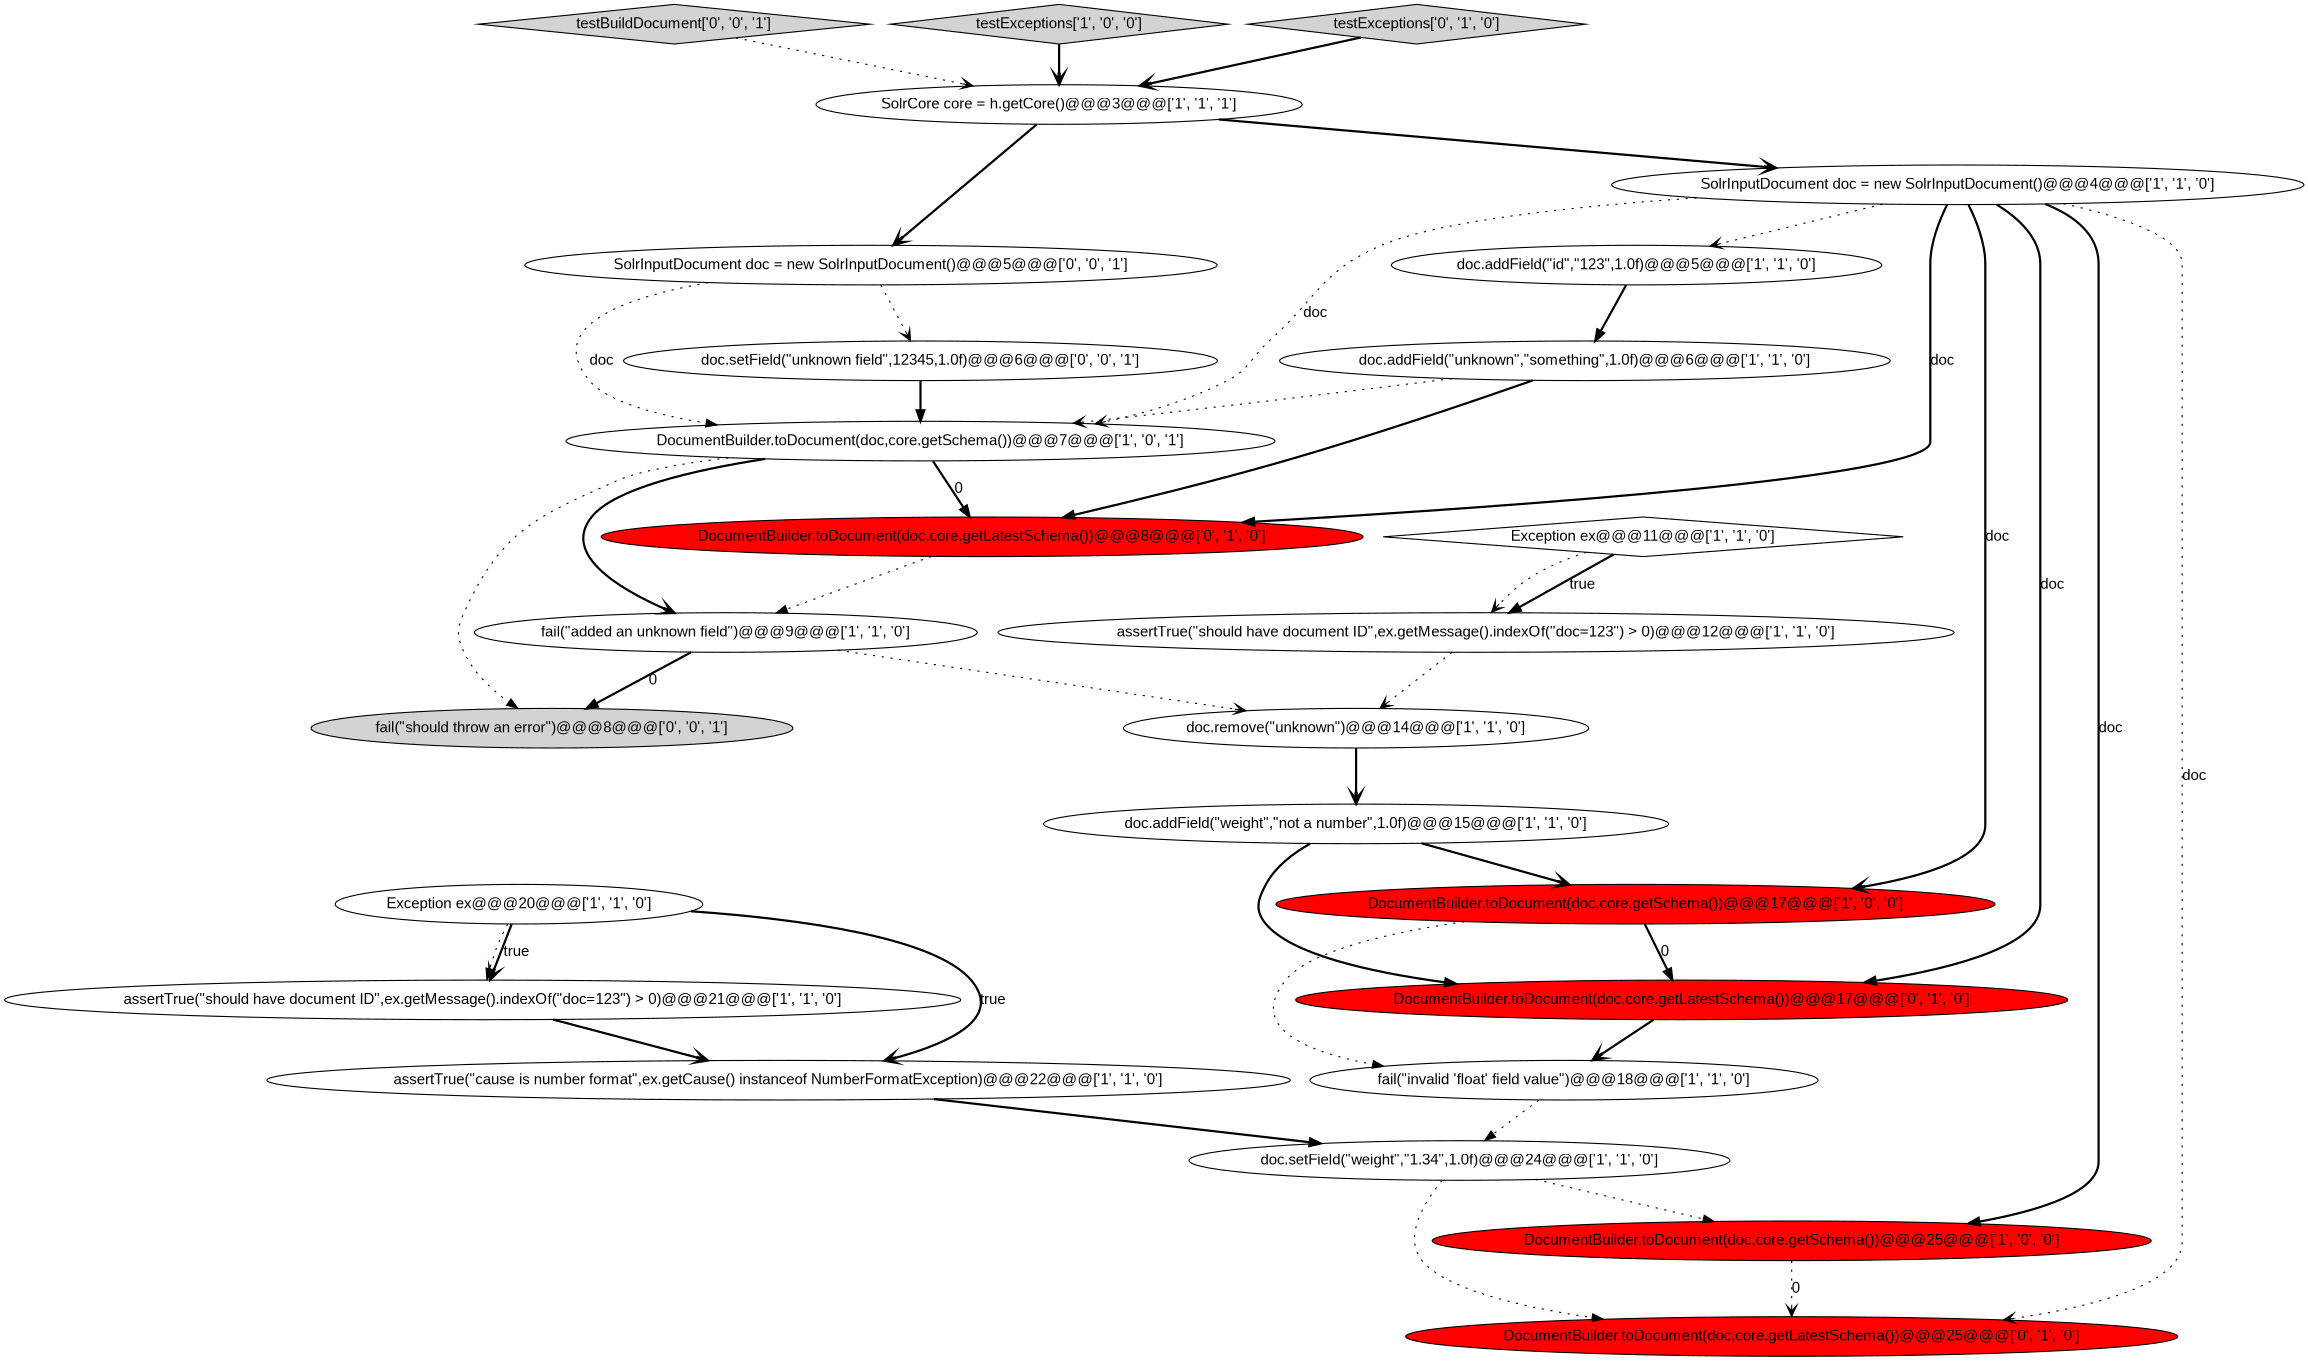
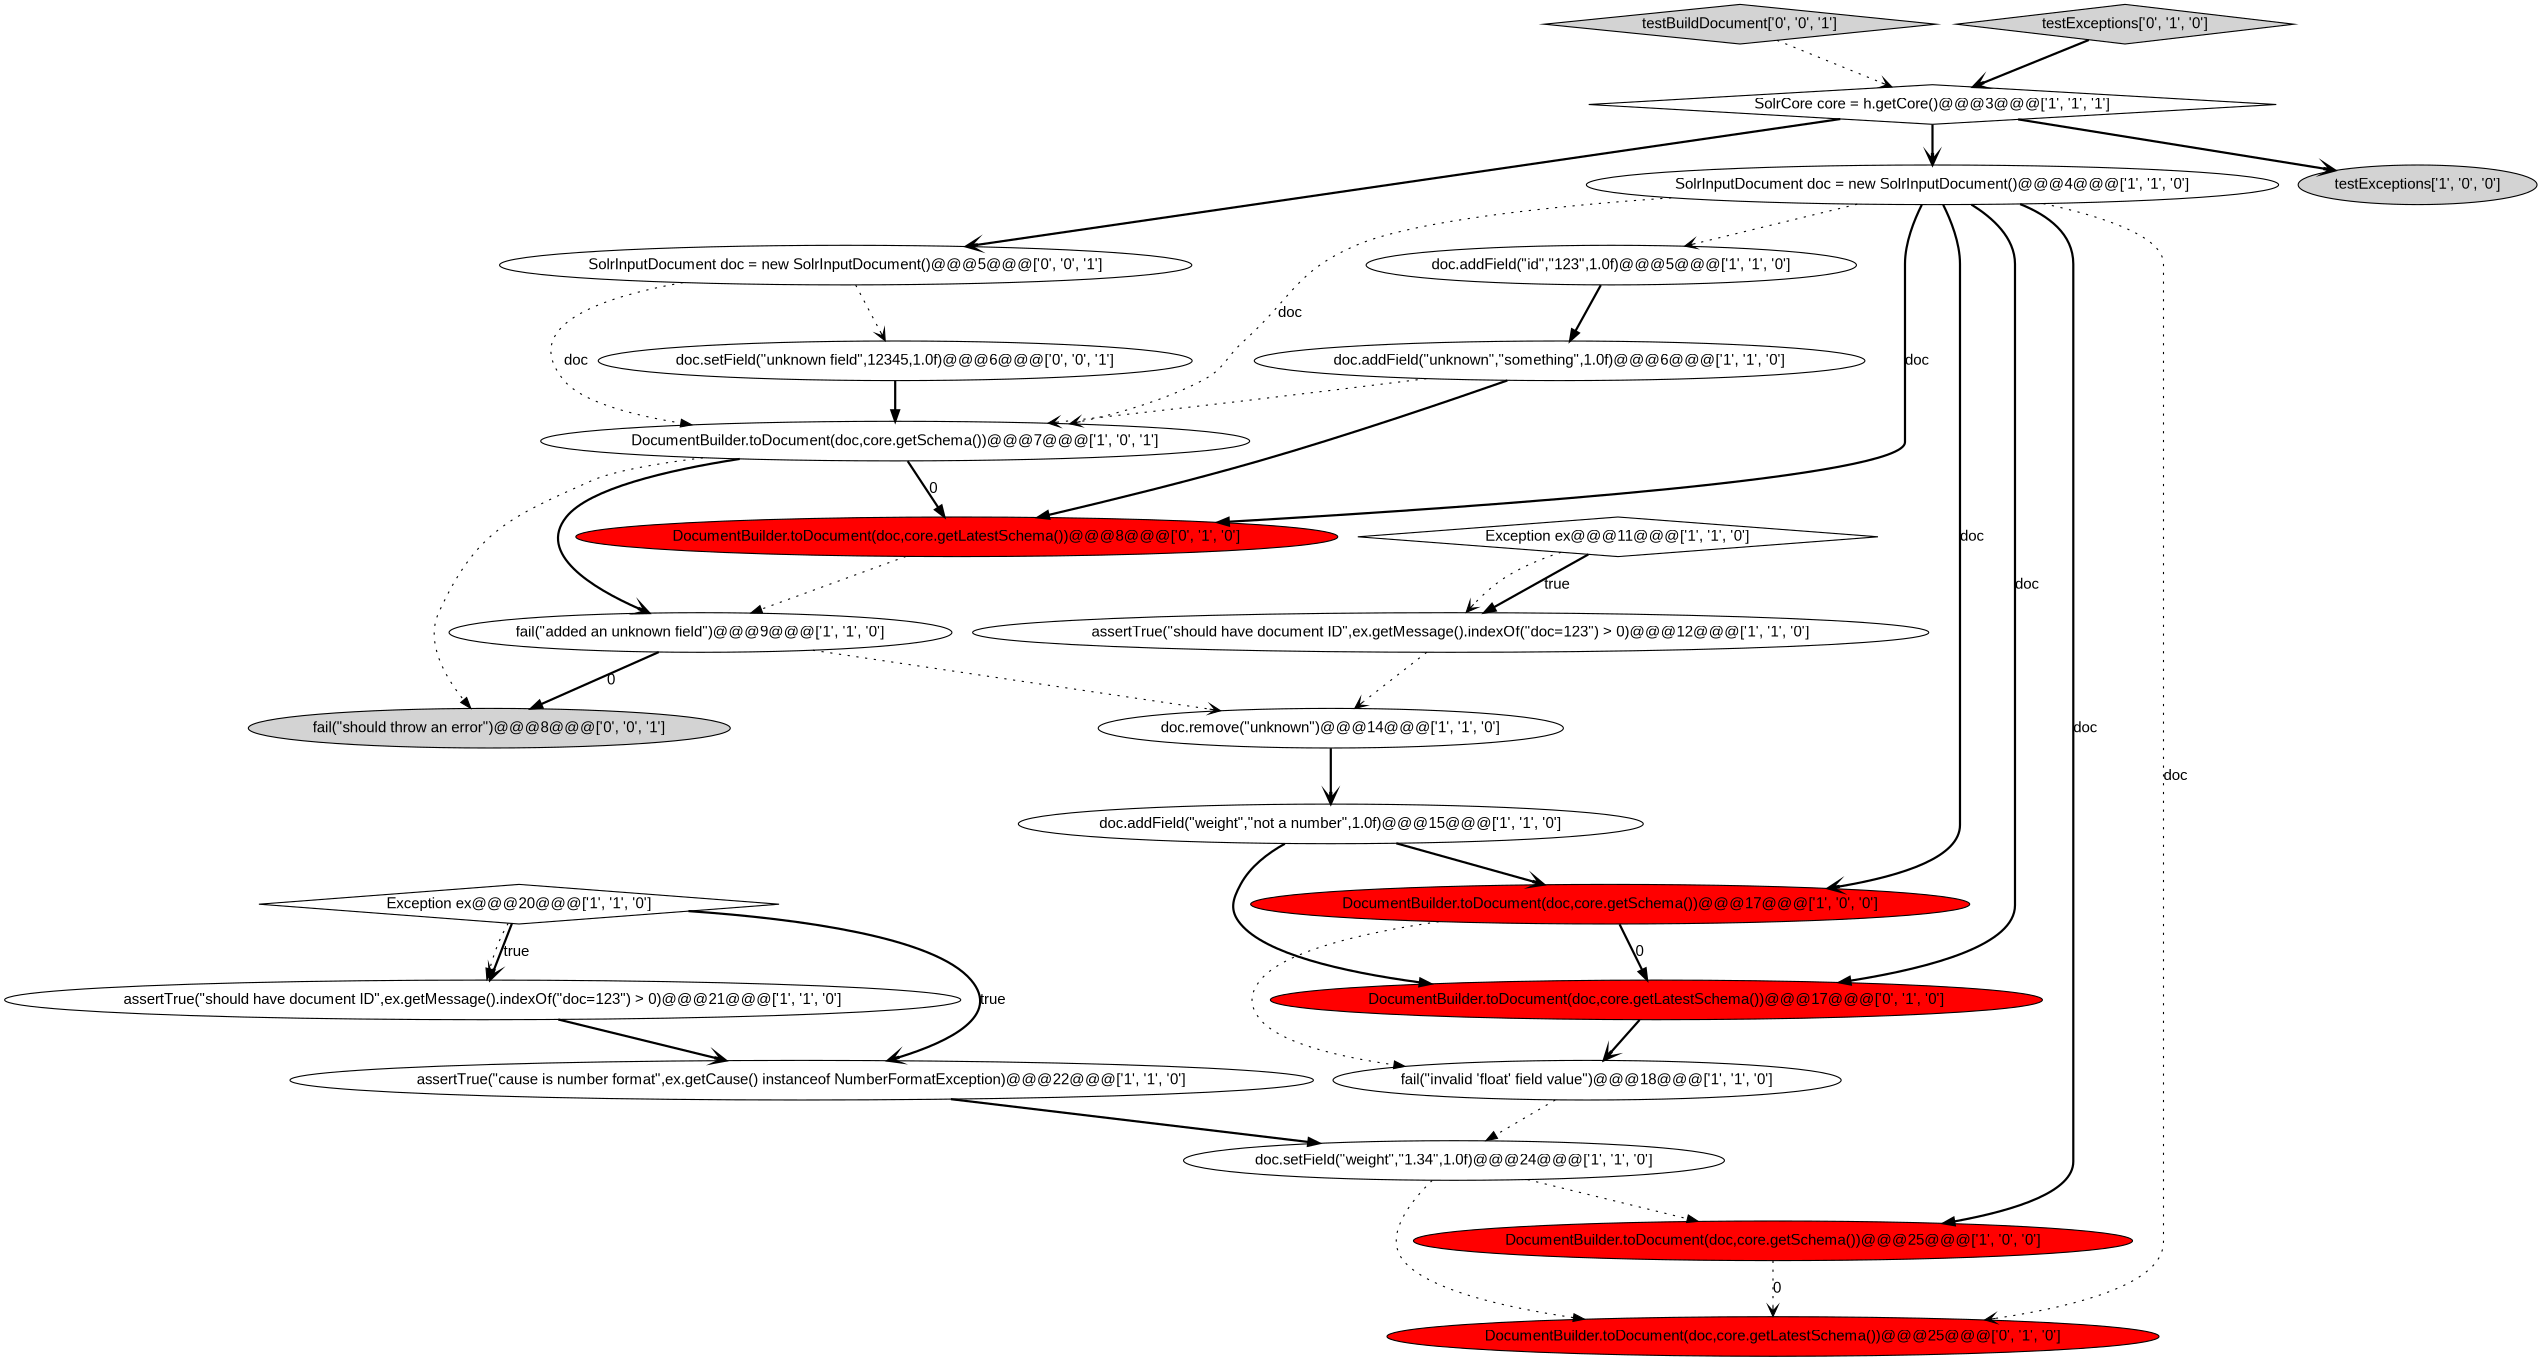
node "testExceptions['1', '0', '0']": shape diamond -> ellipse
edge "testExceptions['1', '0', '0']" -> "SolrCore core = h.getCore()@@@3@@@['1', '1', '1']": reversed
node "SolrCore core = h.getCore()@@@3@@@['1', '1', '1']": shape ellipse -> diamond
node "Exception ex@@@20@@@['1', '1', '0']": shape ellipse -> diamond
